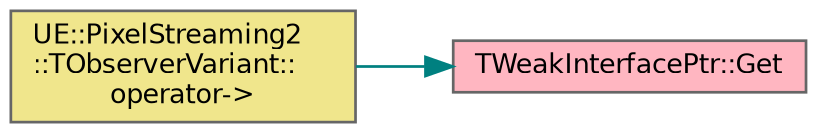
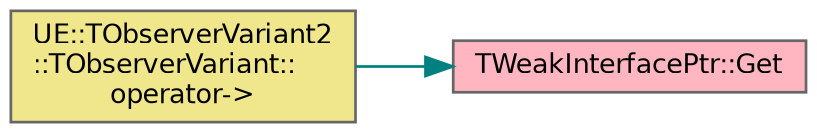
node "UE::PixelStreaming2 ::TObserverVariant:: operator->": label "UE::PixelStreaming2 ::TObserverVariant:: operator->" -> "UE::TObserverVariant2 ::TObserverVariant:: operator->"
